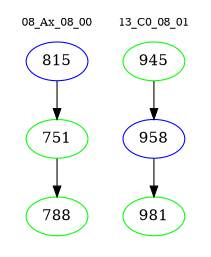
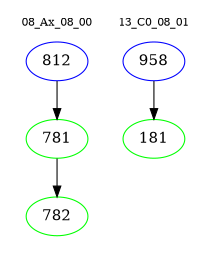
node "815": label "815" -> "812"
node "945": removed
node "751": label "751" -> "781"
node "788": label "788" -> "782"
node "981": label "981" -> "181"
